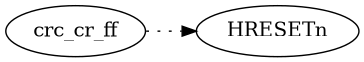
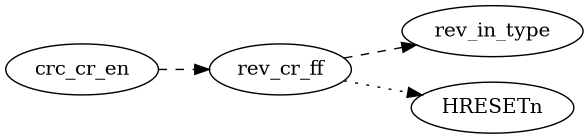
node "crc_cr_ff": label "crc_cr_ff" -> "rev_cr_ff"
node "rev_in_type": added
node "crc_cr_en": added
